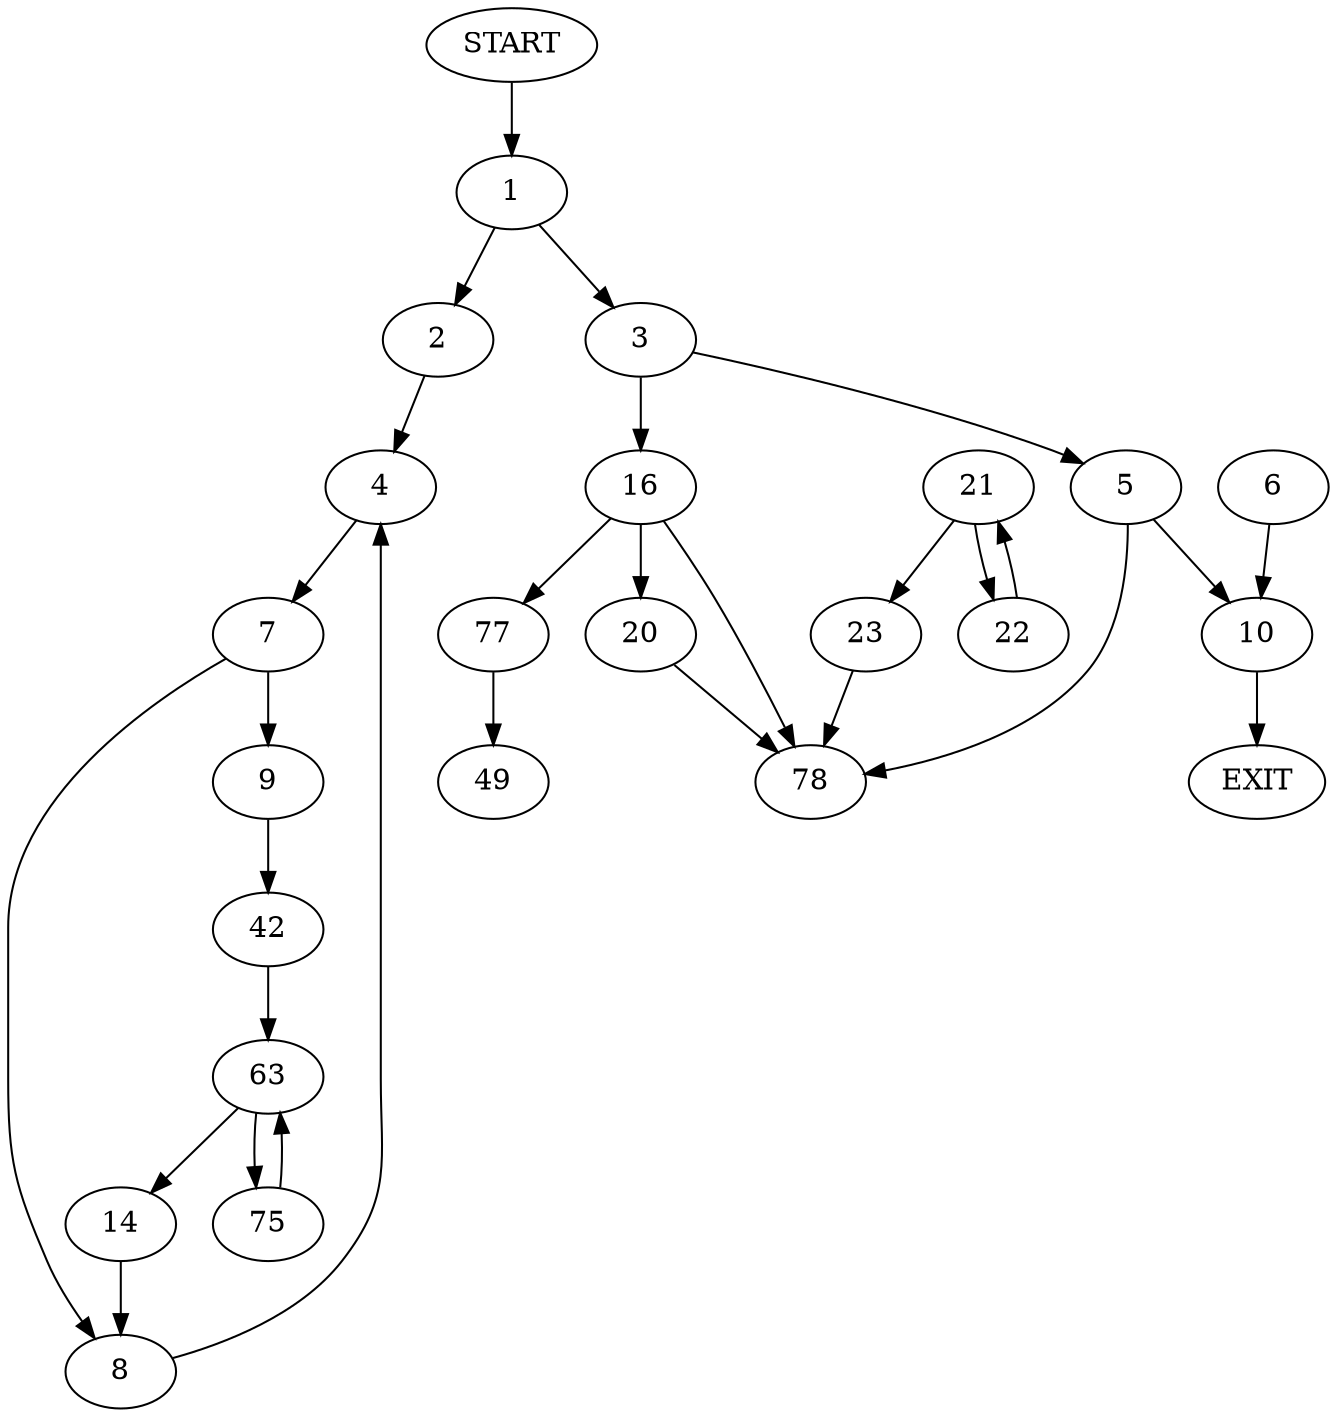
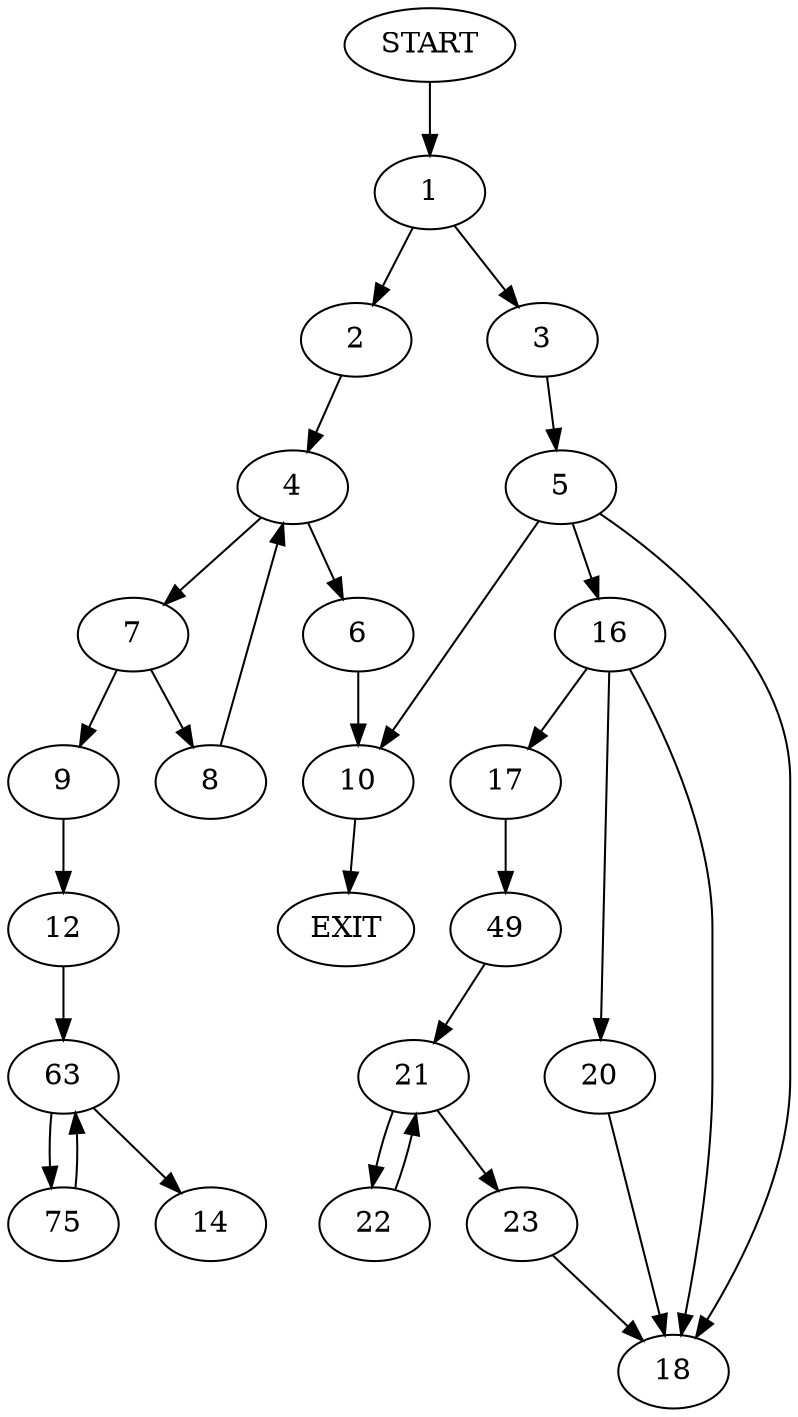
edge "3" -> "16": now "5" -> "16"
edge "4" -> "6": added
node "77": label "77" -> "17"
node "78": label "78" -> "18"
node "42": label "42" -> "12"
edge "49" -> "21": added
edge "14" -> "8": removed
